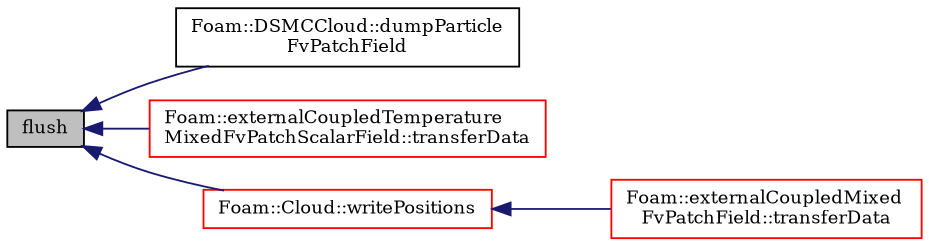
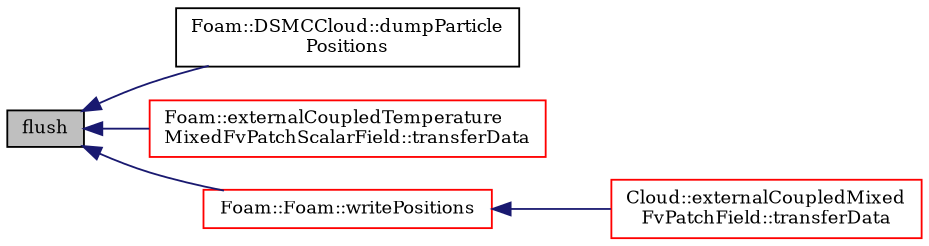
node "Foam::DSMCCloud::dumpParticle FvPatchField": label "Foam::DSMCCloud::dumpParticle FvPatchField" -> "Foam::DSMCCloud::dumpParticle Positions"
node "Foam::Cloud::writePositions": label "Foam::Cloud::writePositions" -> "Foam::Foam::writePositions"
node "Foam::externalCoupledMixed FvPatchField::transferData": label "Foam::externalCoupledMixed FvPatchField::transferData" -> "Cloud::externalCoupledMixed FvPatchField::transferData"
